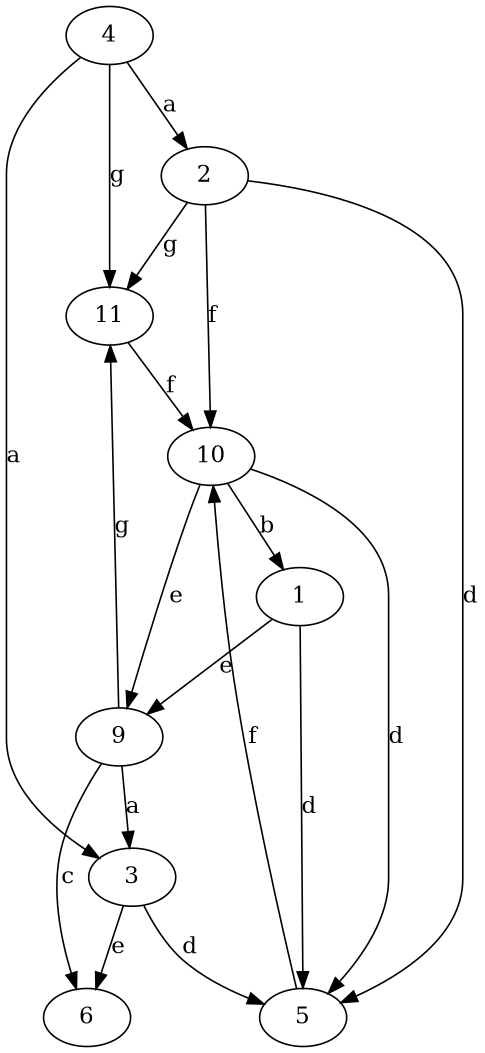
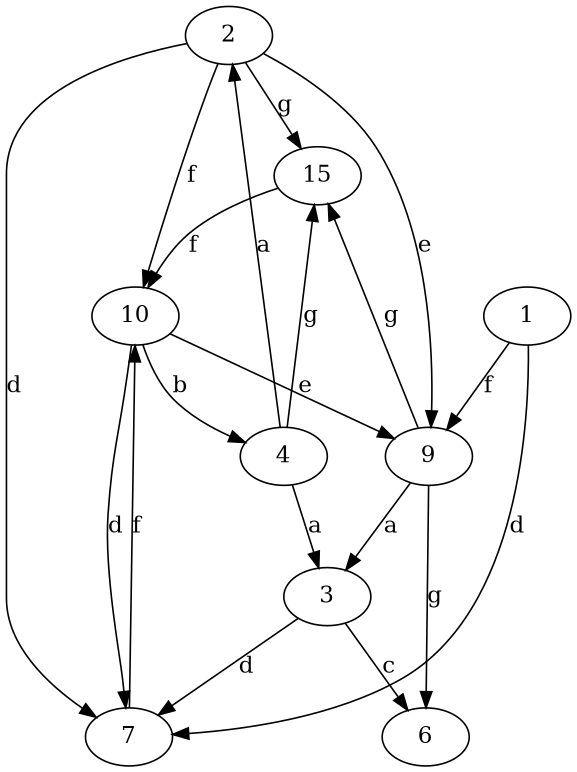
edge "2" -> "9": added, label "e"
node "11": label "11" -> "15"
edge "10" -> "1": now "10" -> "4"
edge "1" -> "9": label "e" -> "f"
edge "9" -> "6": label "c" -> "g"
edge "3" -> "6": label "e" -> "c"
node "5": label "5" -> "7"
